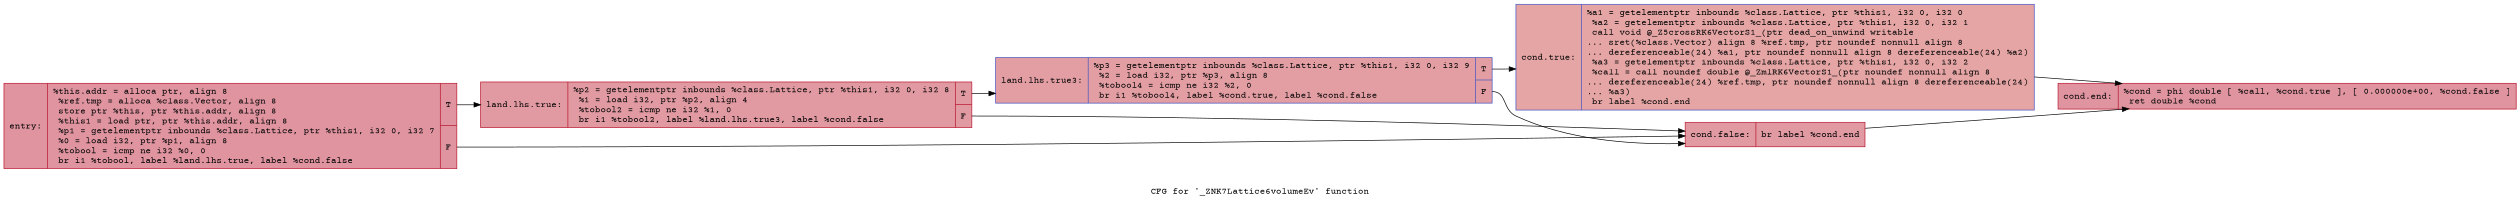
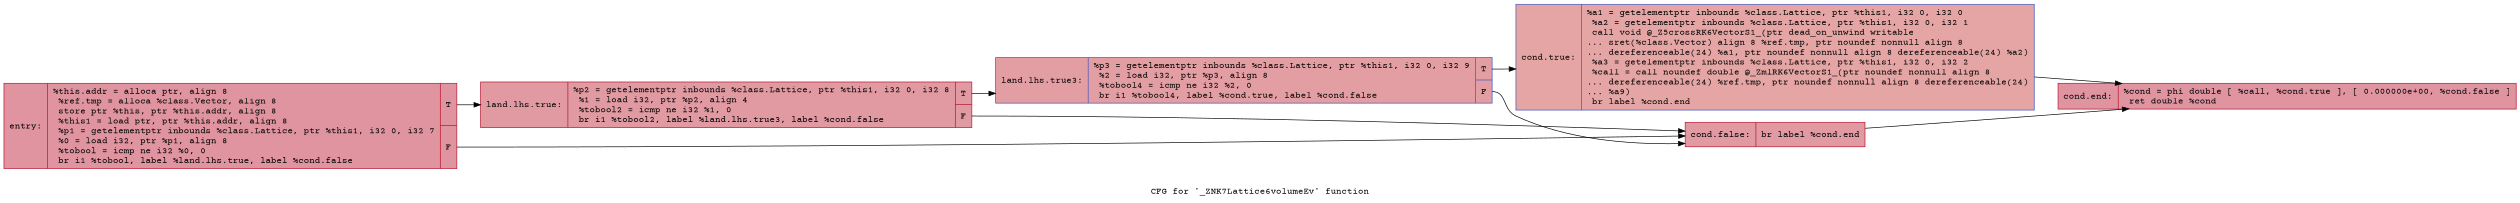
node "cond.true:": text "... %a3)" -> "... %a9)"
